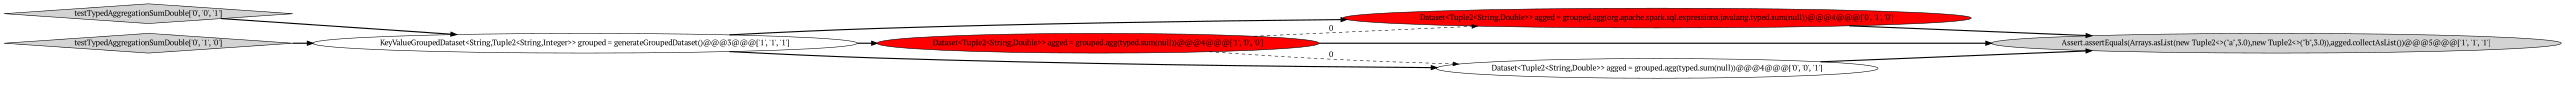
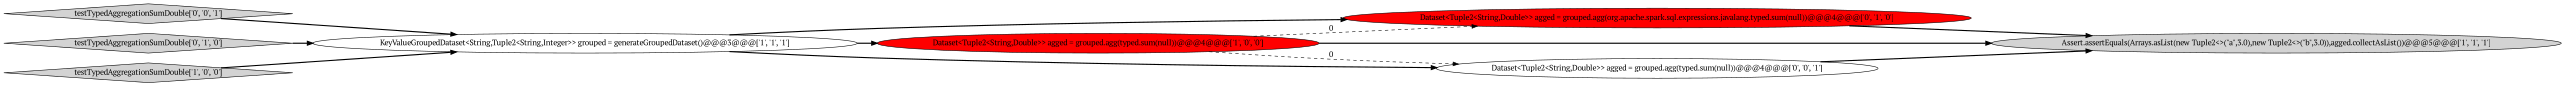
node "testTypedAggregationSumDouble['1', '0', '0']": added
